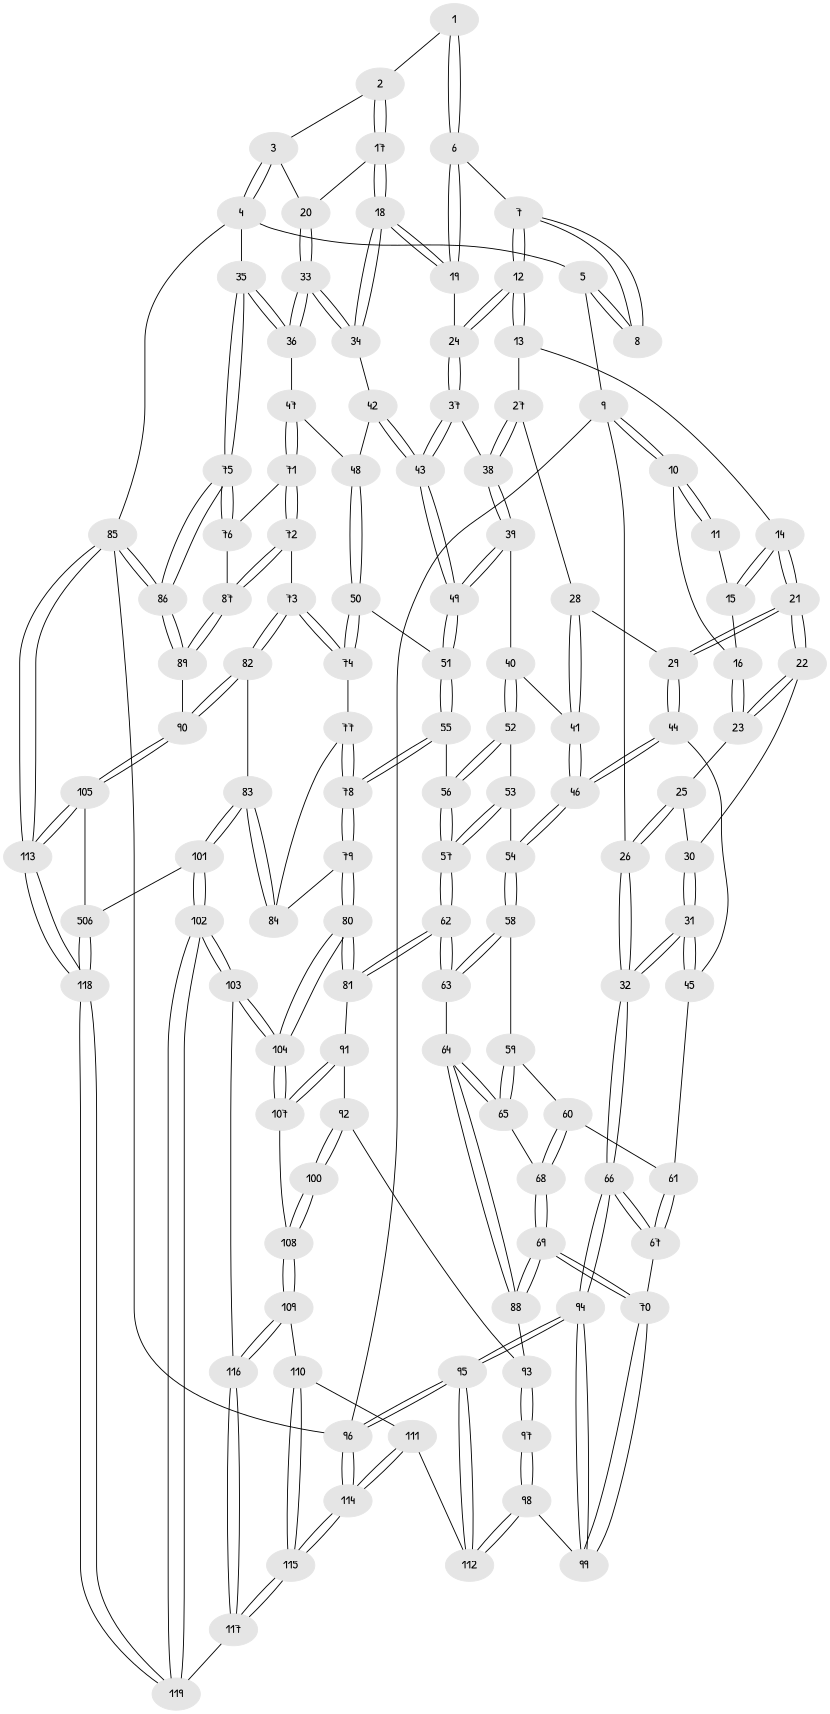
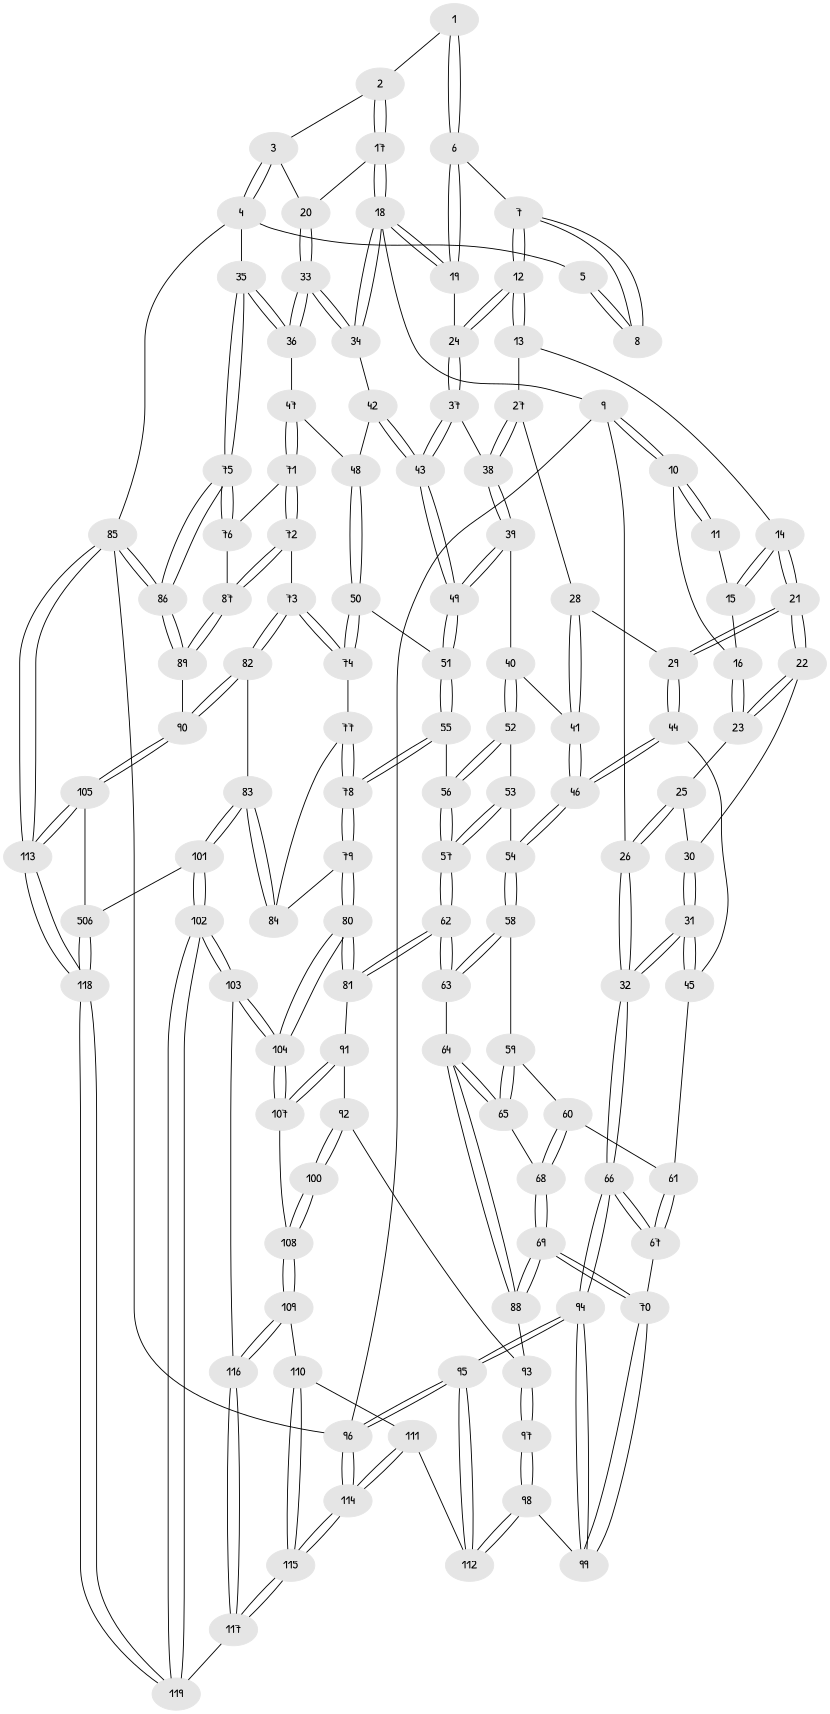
edge "5" -- "9": now "18" -- "9"
